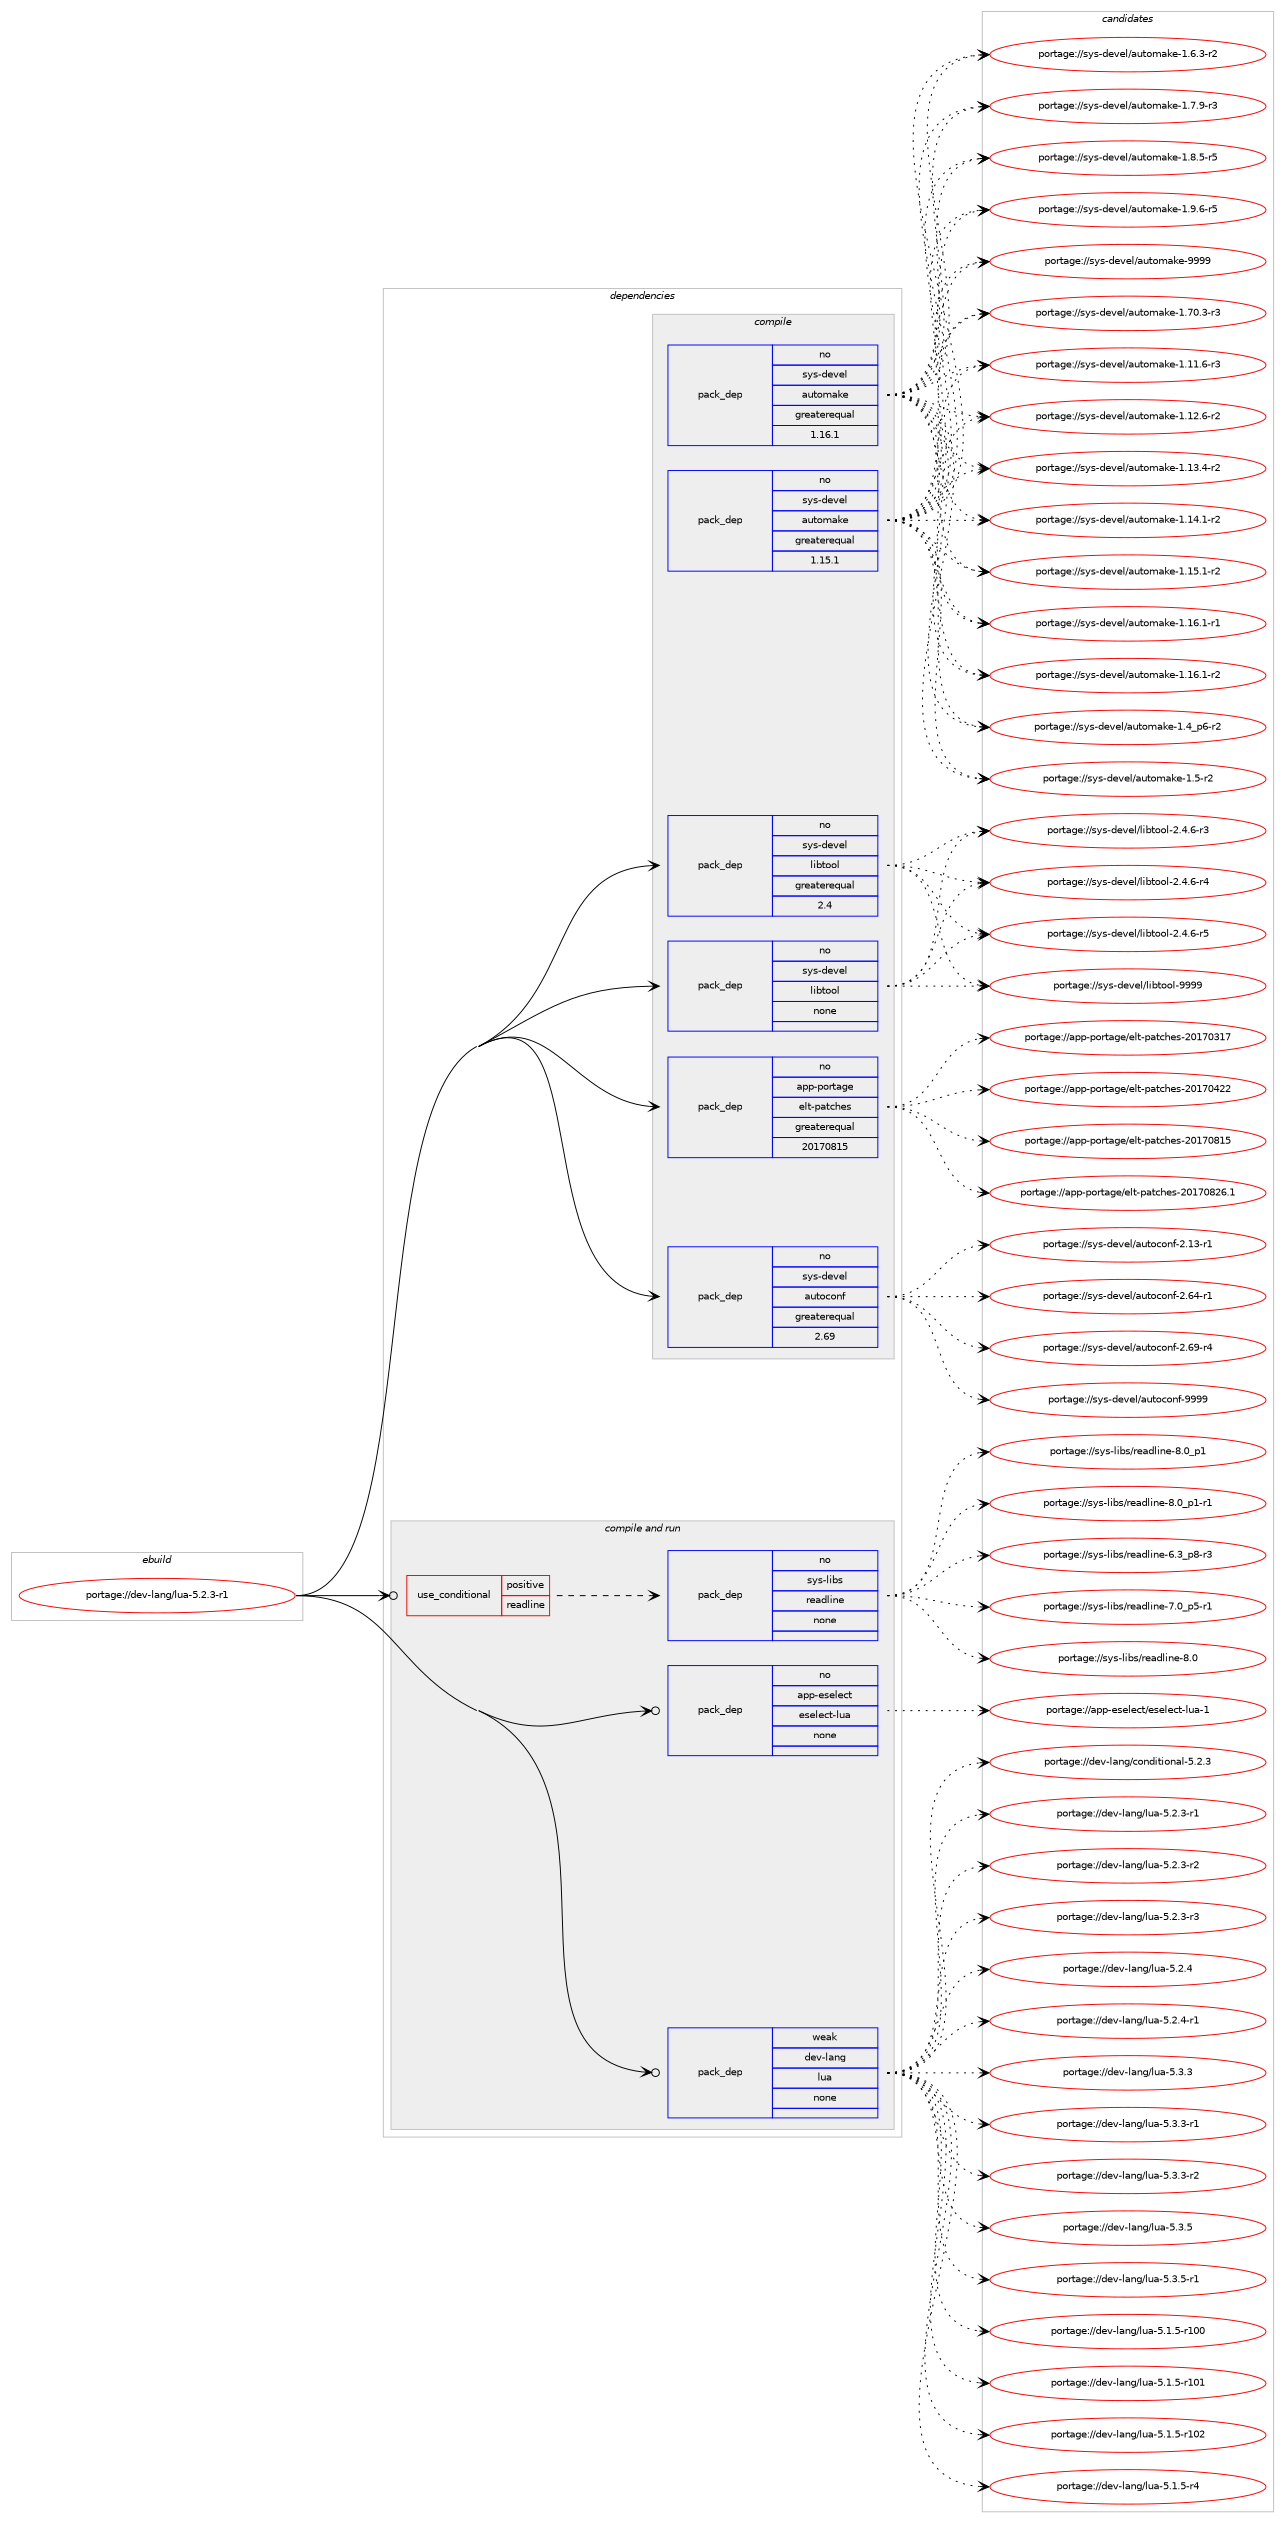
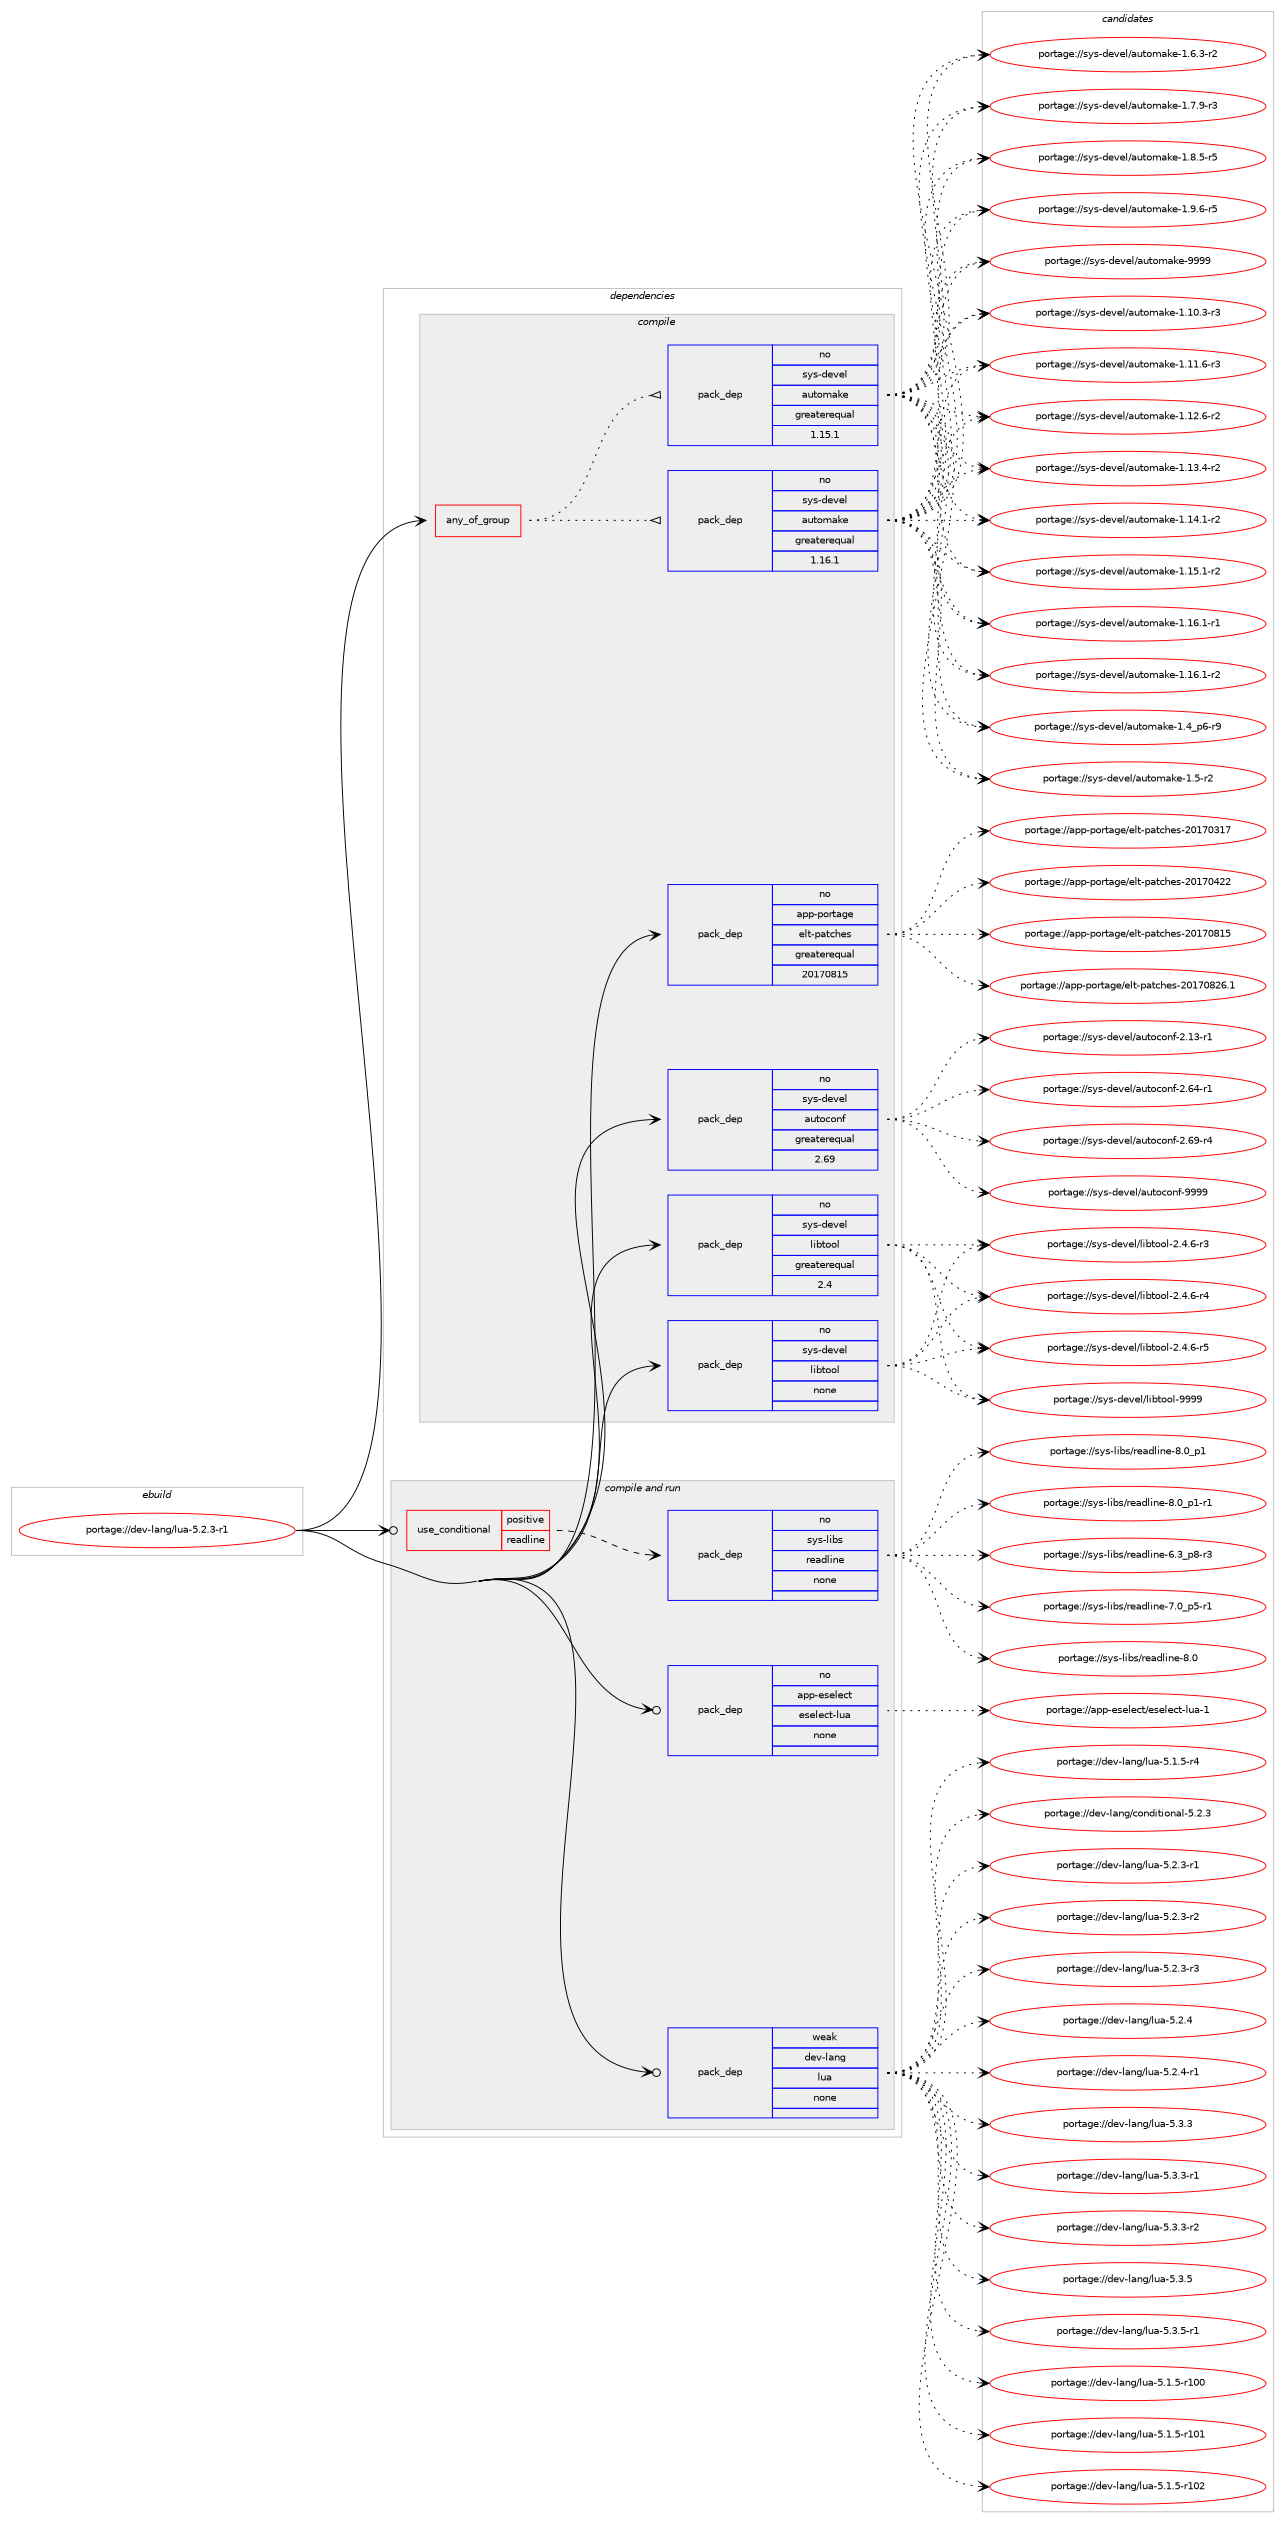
node "portage://sys-devel/automake-1.70.3-r3": label "portage://sys-devel/automake-1.70.3-r3" -> "portage://sys-devel/automake-1.10.3-r3"
node "any_of_group": added
node "portage://sys-devel/automake-1.4_p6-r2": label "portage://sys-devel/automake-1.4_p6-r2" -> "portage://sys-devel/automake-1.4_p6-r9"
